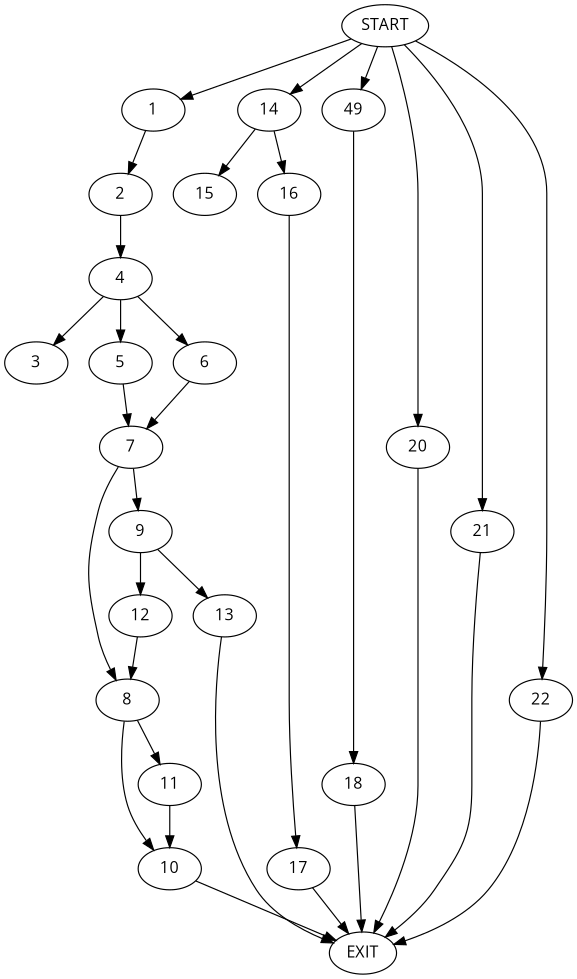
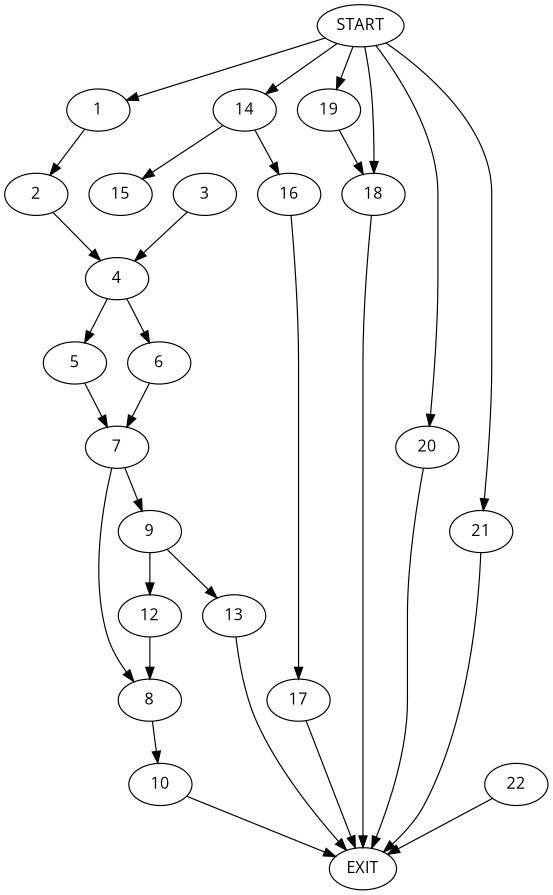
node "49": label "49" -> "19"
edge "4" -> "3": reversed
edge "START" -> "22": now "START" -> "18"
node "11": removed
